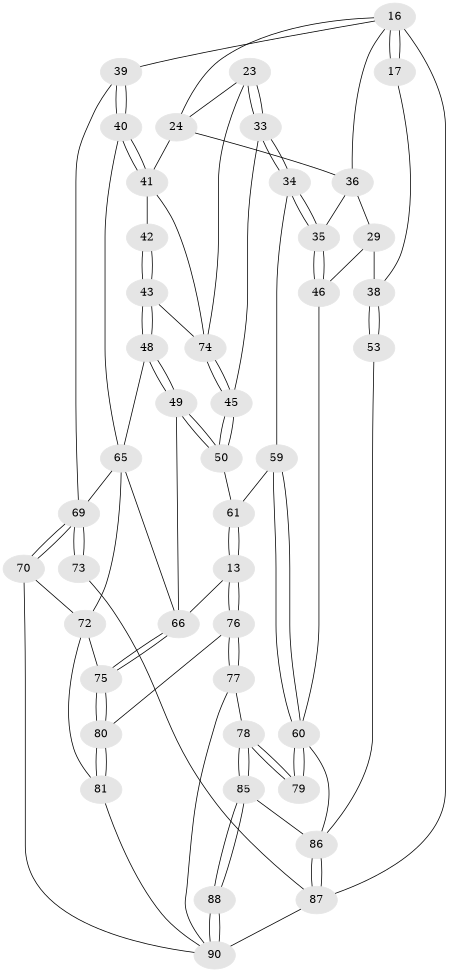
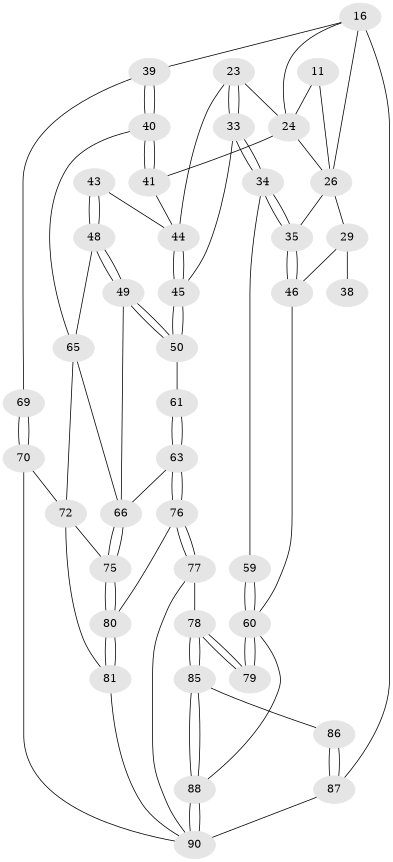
node "11": added
node "17": removed
node "36": label "36" -> "26"
node "42": removed
node "74": label "74" -> "44"
node "53": removed
edge "65" -- "69": removed
edge "59" -- "61": removed
node "73": removed
node "13": label "13" -> "63"
edge "60" -- "86": now "60" -- "88"
